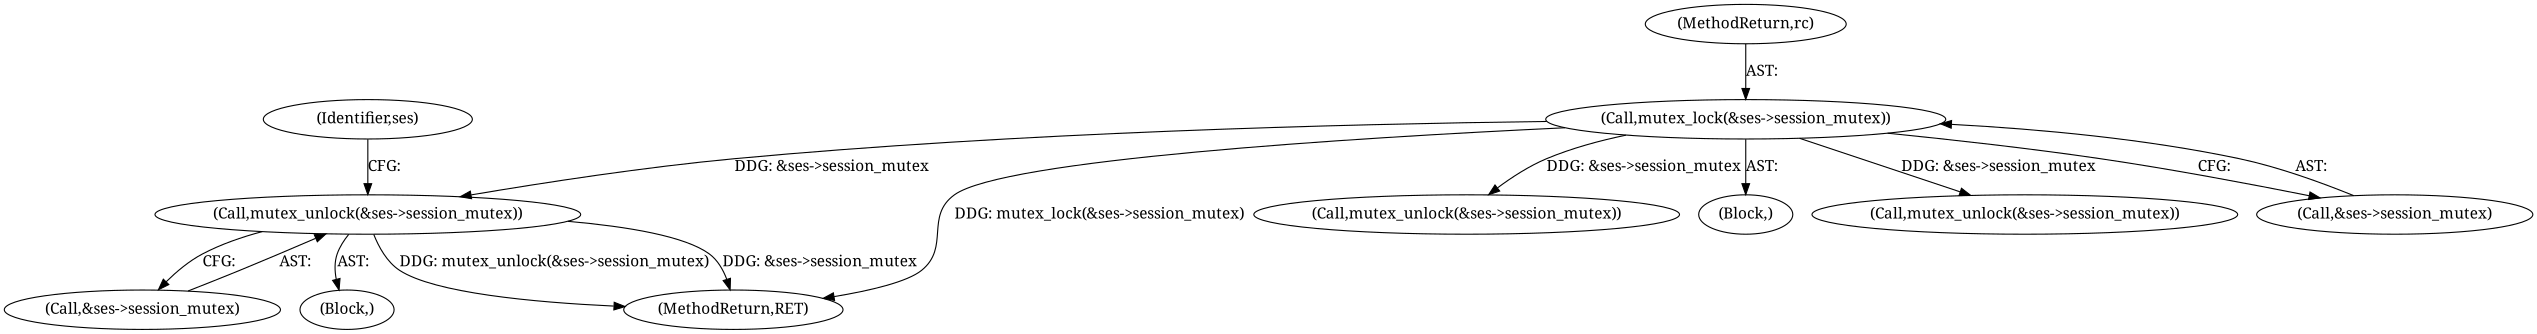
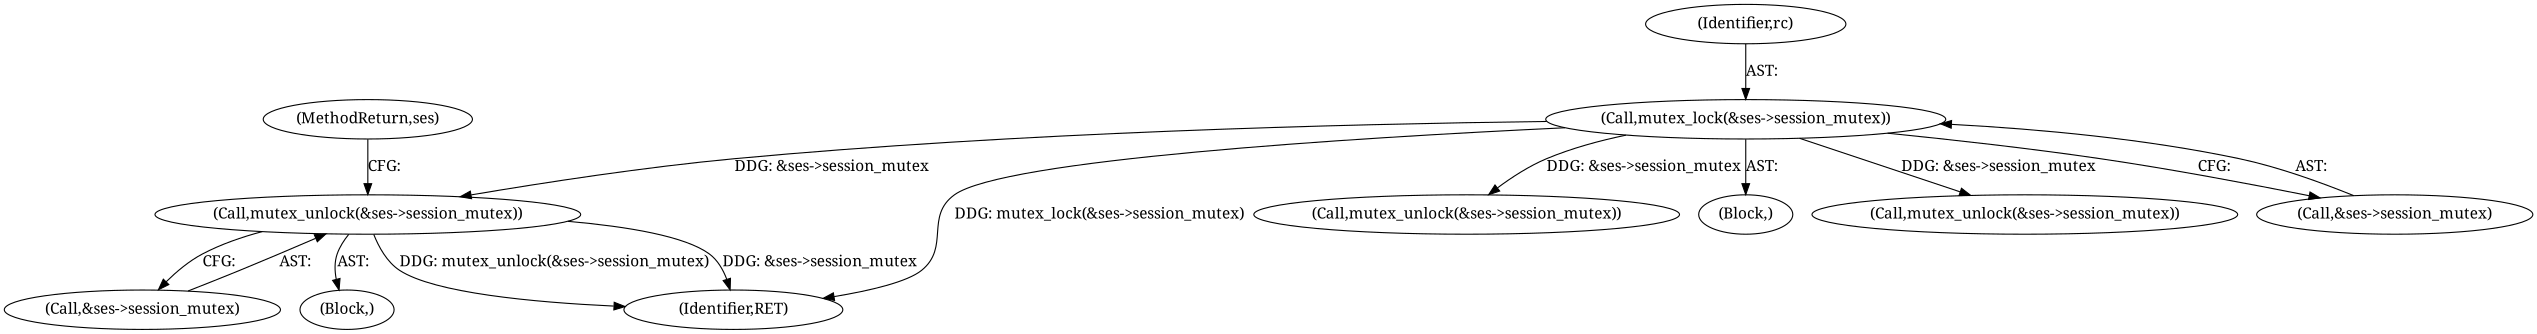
node "(MethodReturn,rc)": label "(MethodReturn,rc)" -> "(Identifier,rc)"
node "(Identifier,ses)": label "(Identifier,ses)" -> "(MethodReturn,ses)"
node "(MethodReturn,RET)": label "(MethodReturn,RET)" -> "(Identifier,RET)"
